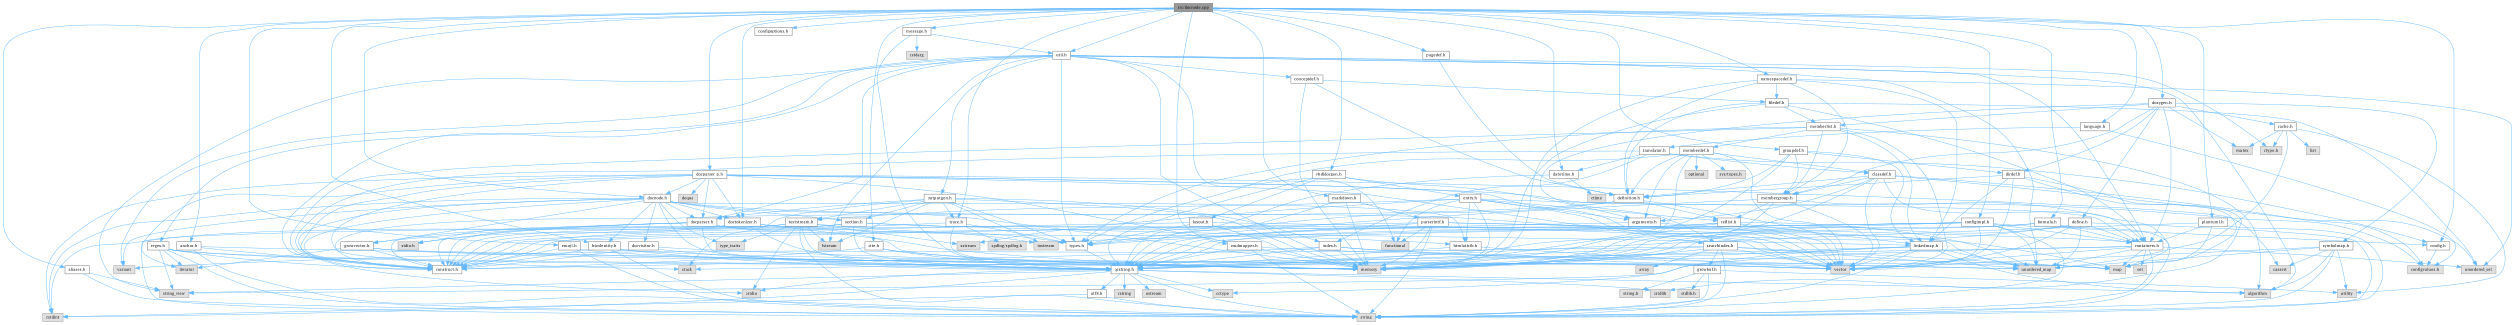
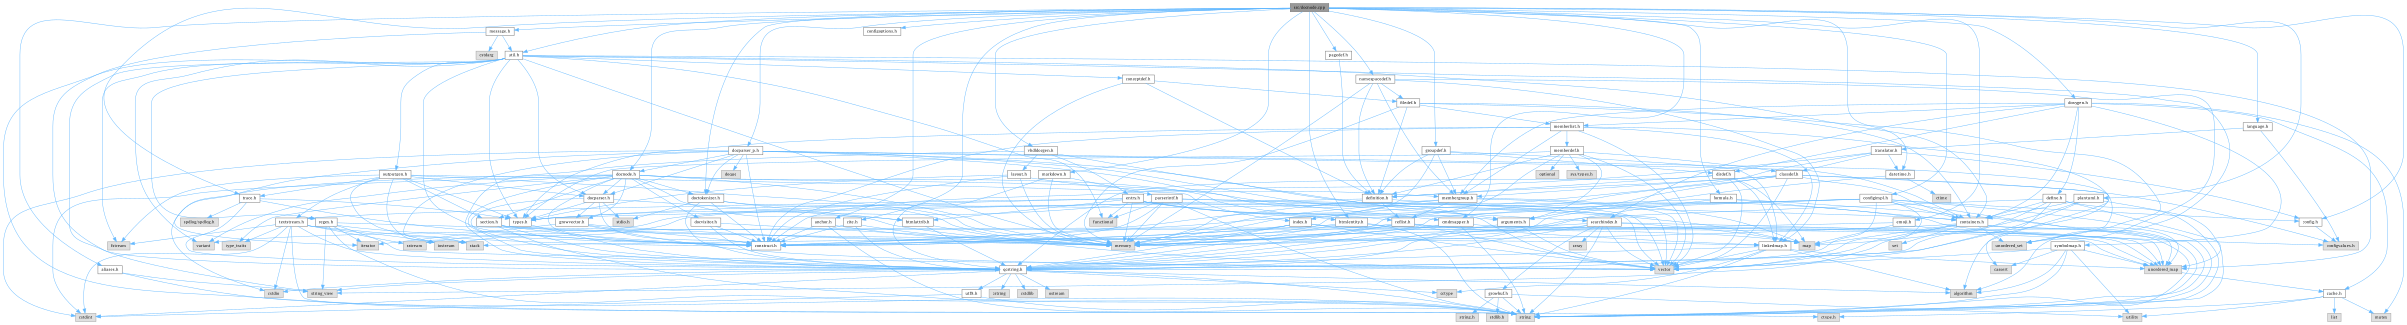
edge "layout.h" -> "vector": now "layout.h" -> "membergroup.h"
edge "cache.h" -> "unordered_map": reversed
edge "linkedmap.h" -> "memory": removed
edge "dirdef.h" -> "cstdlib": now "dirdef.h" -> "qcstring.h"
